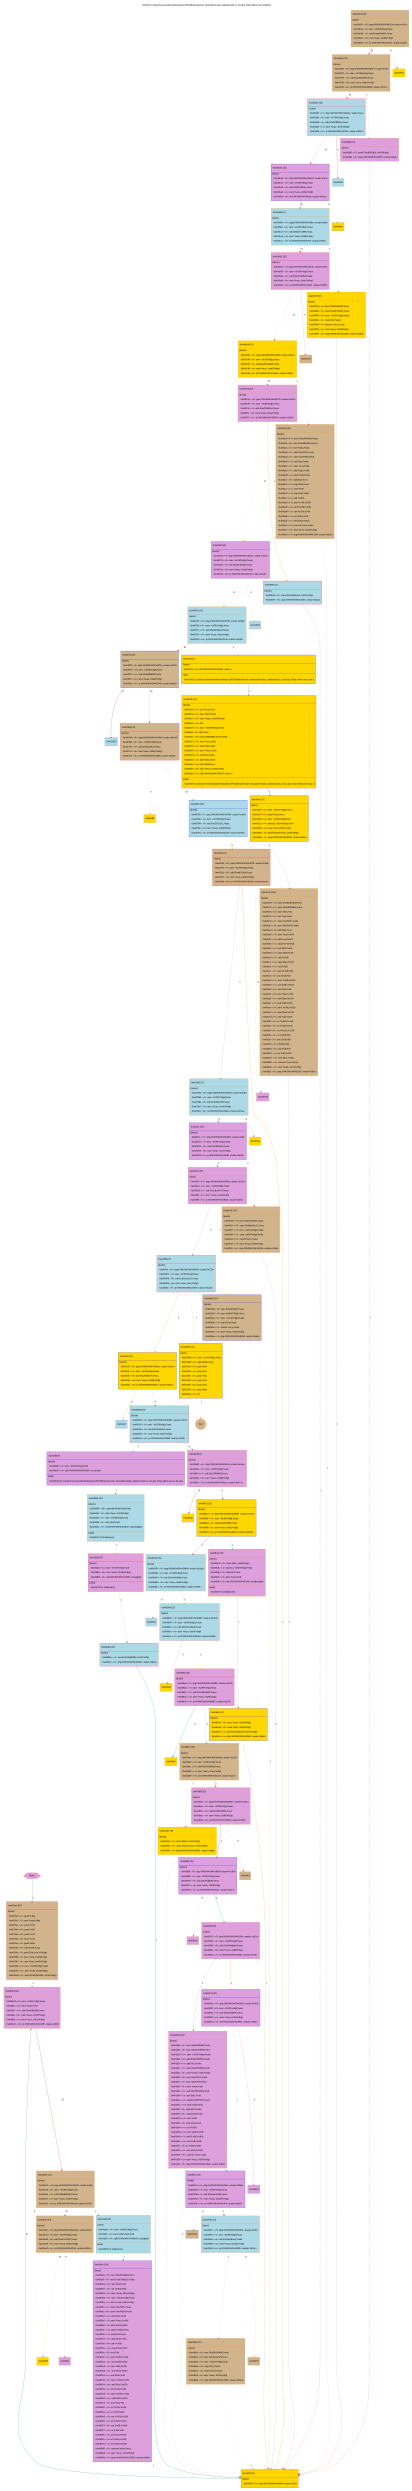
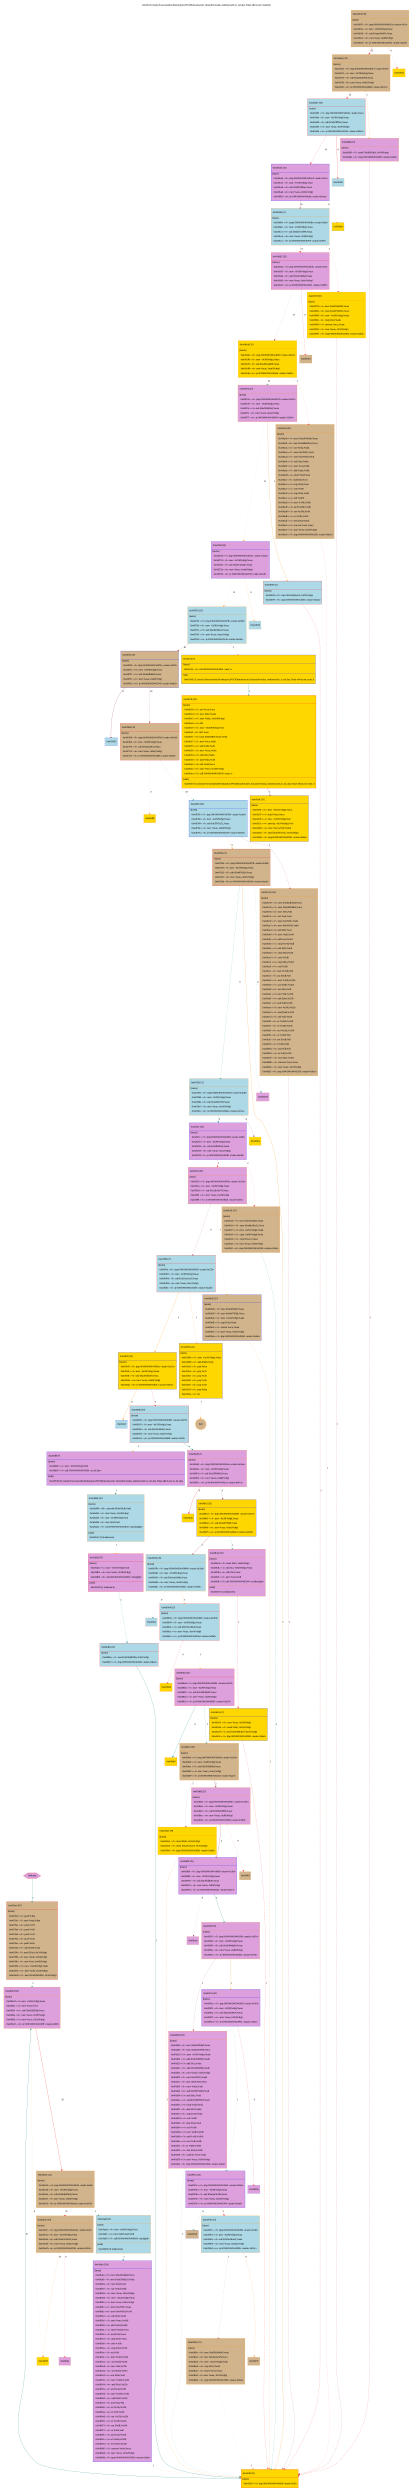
node "Entry": label "Entry" -> "Desktop"
